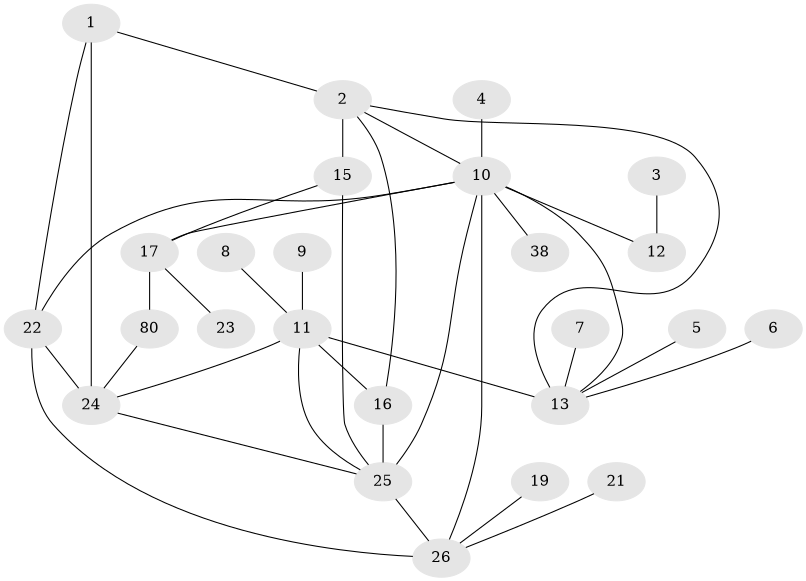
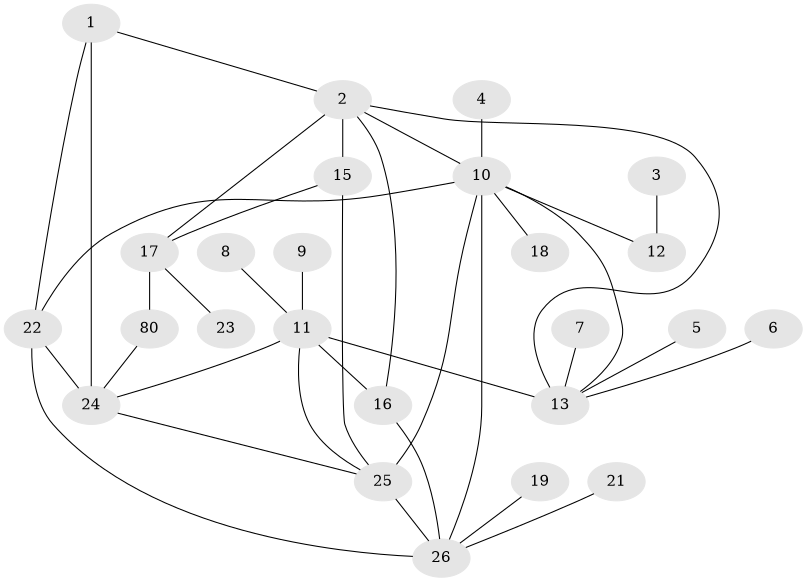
edge "10" -- "17": now "2" -- "17"
node "38": label "38" -> "18"
edge "16" -- "25": now "16" -- "26"
